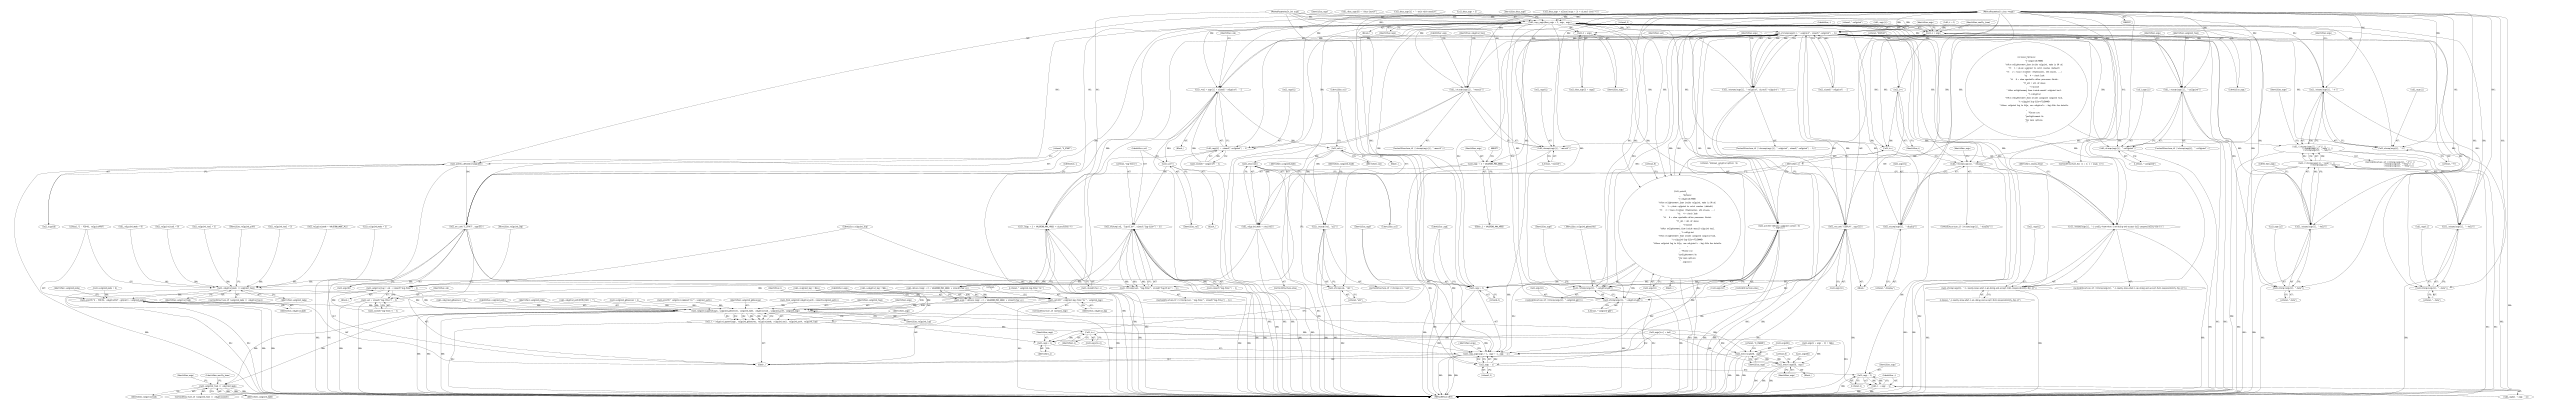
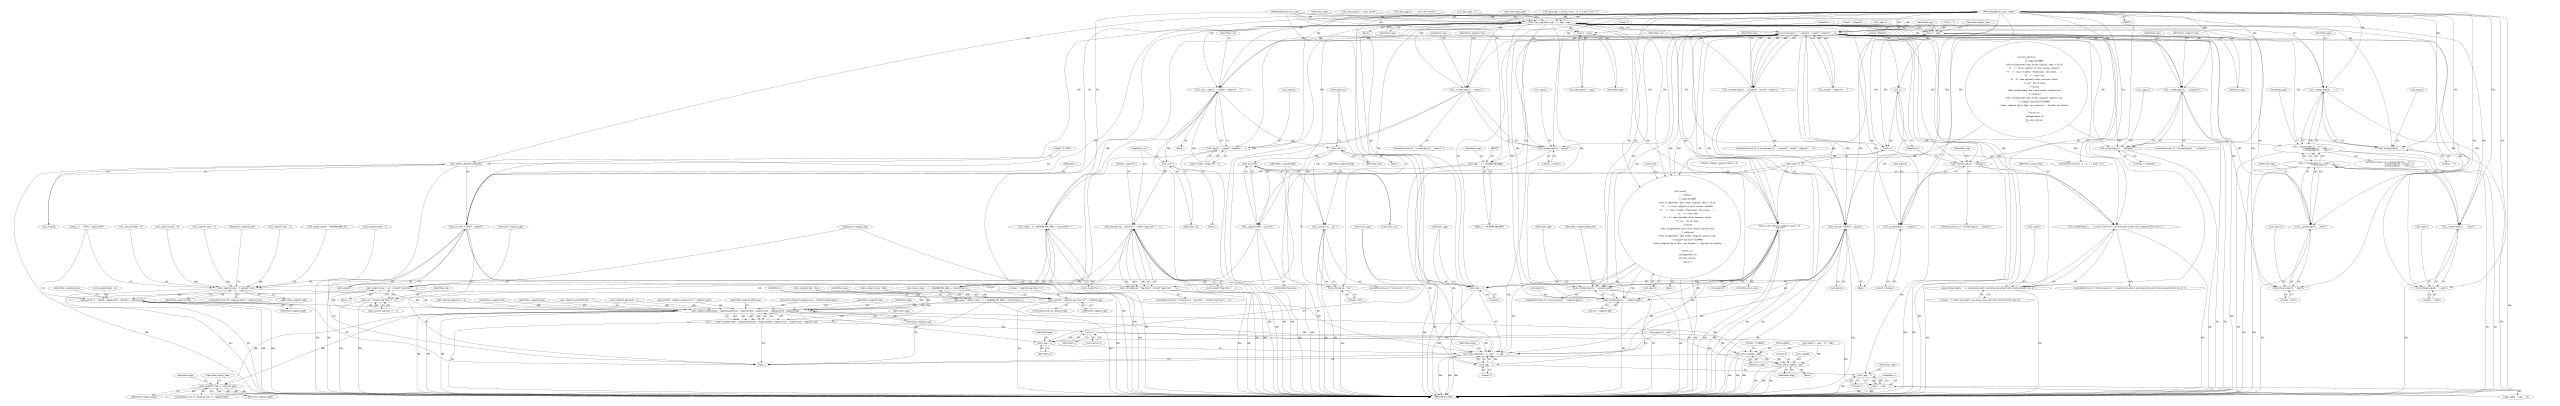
edge "(Call,copy_args(dbus_argv + 2, argv, argc))" -> "(Call,prefix_determine(argv[0]))": reversed
